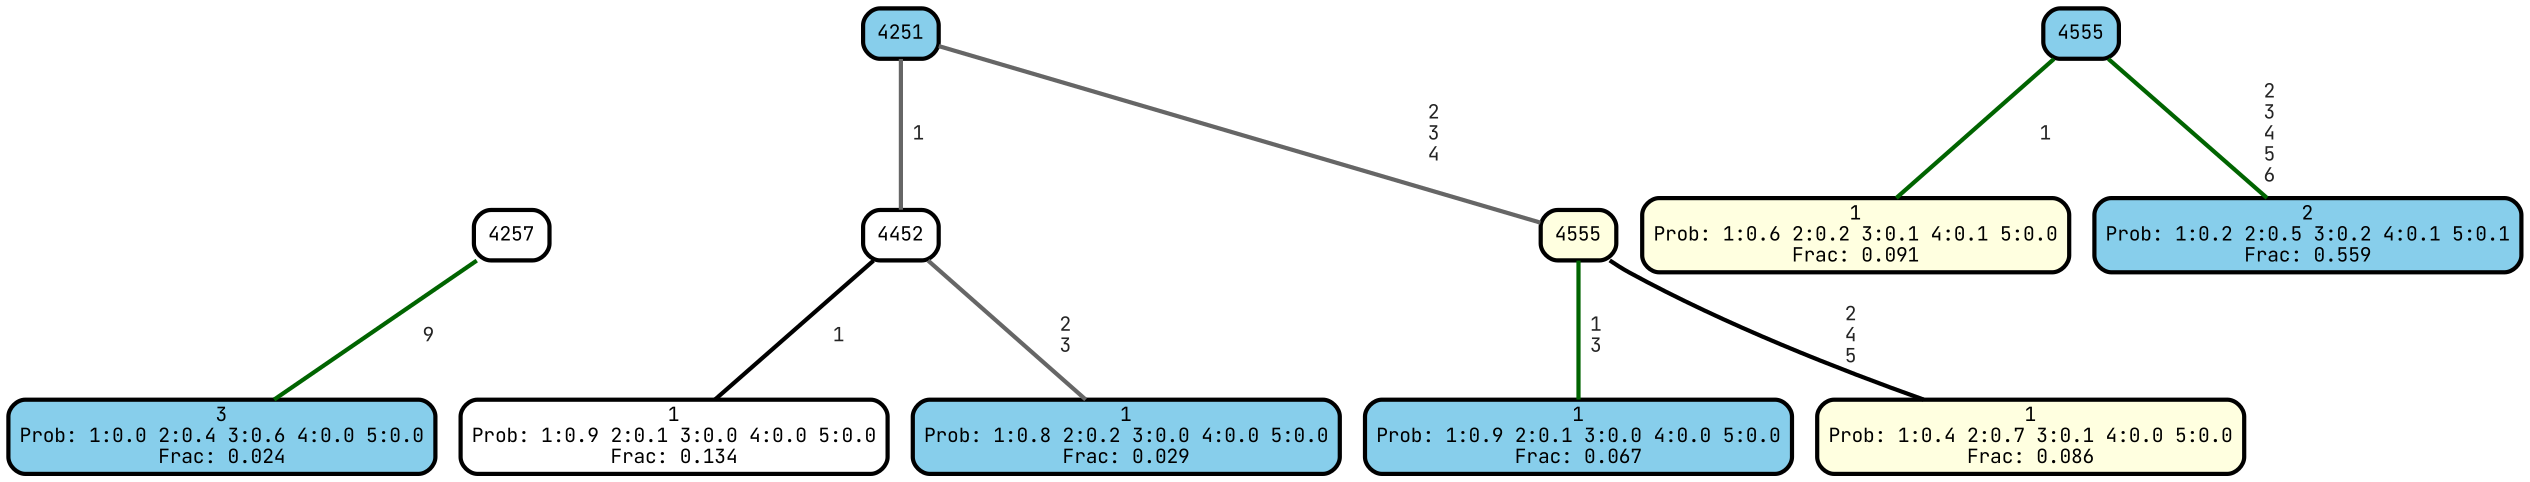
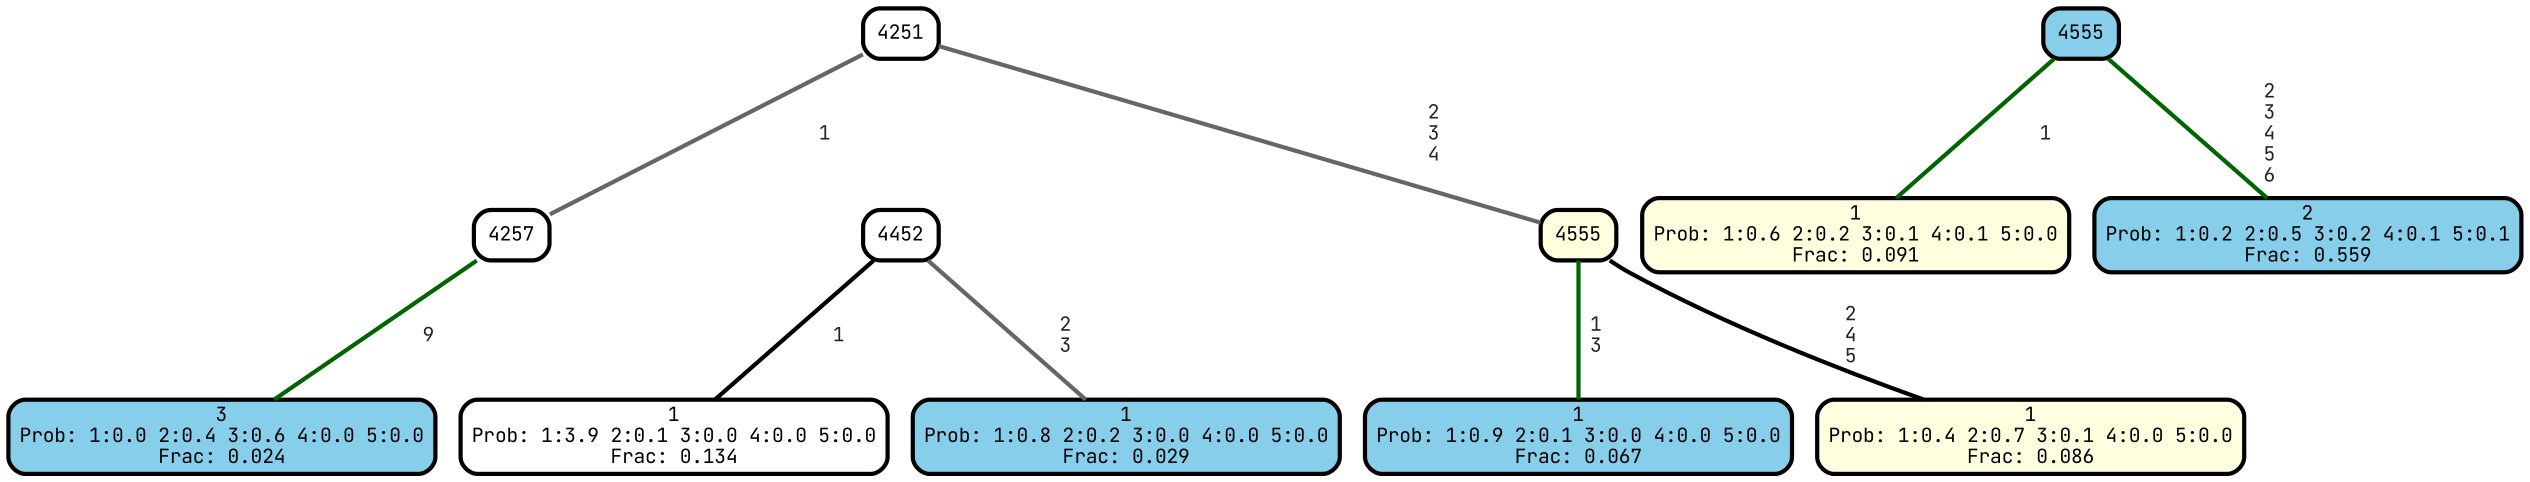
node "4251": fillcolor skyblue -> white
edge "4251" -- "4452": now "4251" -- "4257"
node "1 Prob: 1:0.9 2:0.1 3:0.0 4:0.0 5:0.0 Frac: 0.134": label "1 Prob: 1:0.9 2:0.1 3:0.0 4:0.0 5:0.0 Frac: 0.134" -> "1 Prob: 1:3.9 2:0.1 3:0.0 4:0.0 5:0.0 Frac: 0.134"
